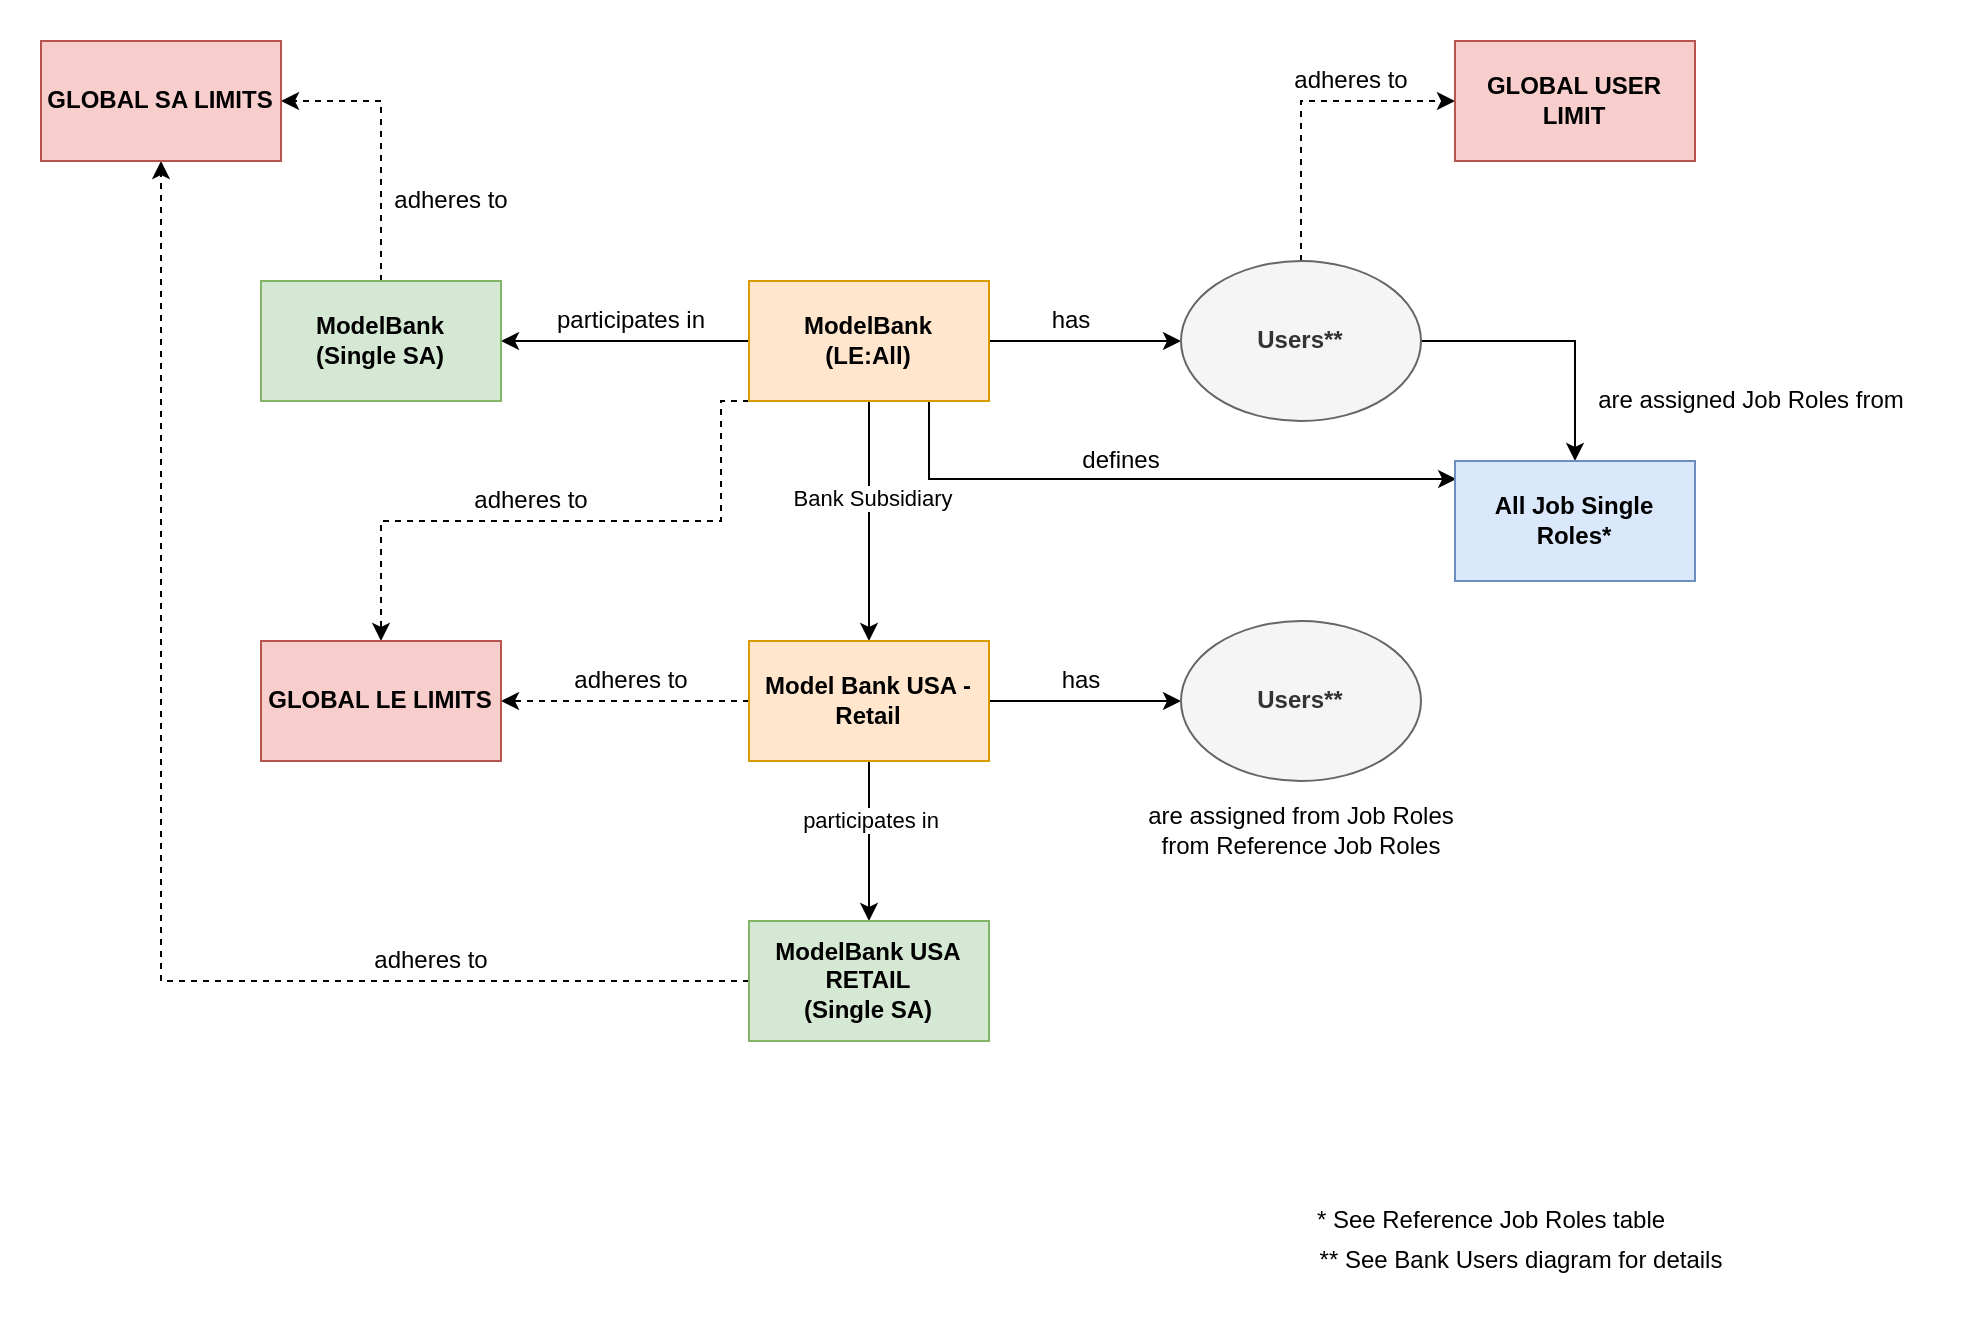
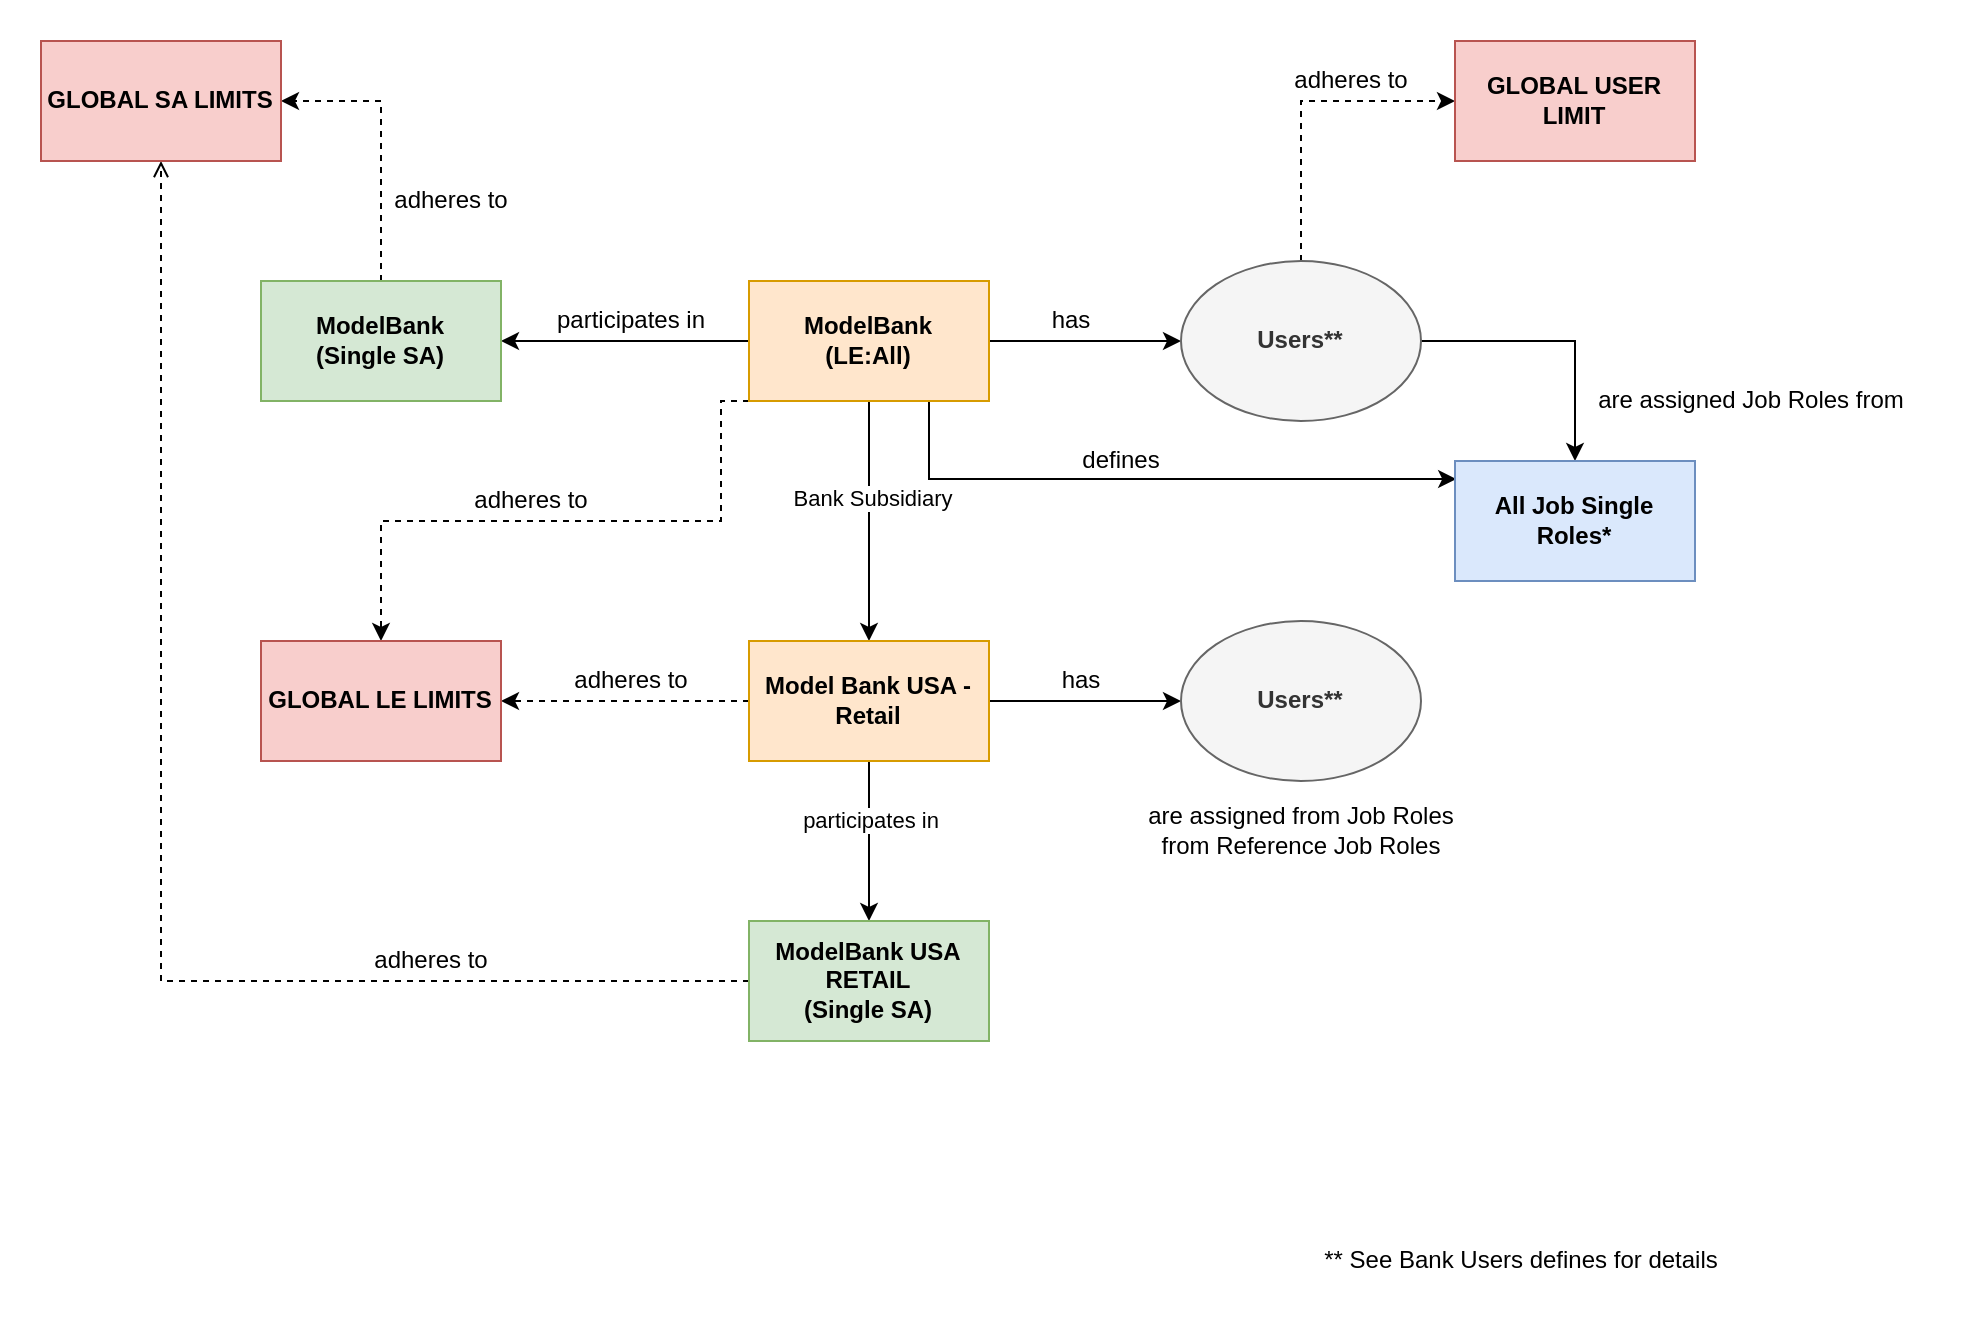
edge "ModelBank USA RETAIL (Single SA)" -> "GLOBAL SA LIMITS": arrowhead classic -> open
node "* See Reference Job Roles table": removed
node "** See Bank Users diagram for details": label "** See Bank Users diagram for details" -> "** See Bank Users defines for details"
